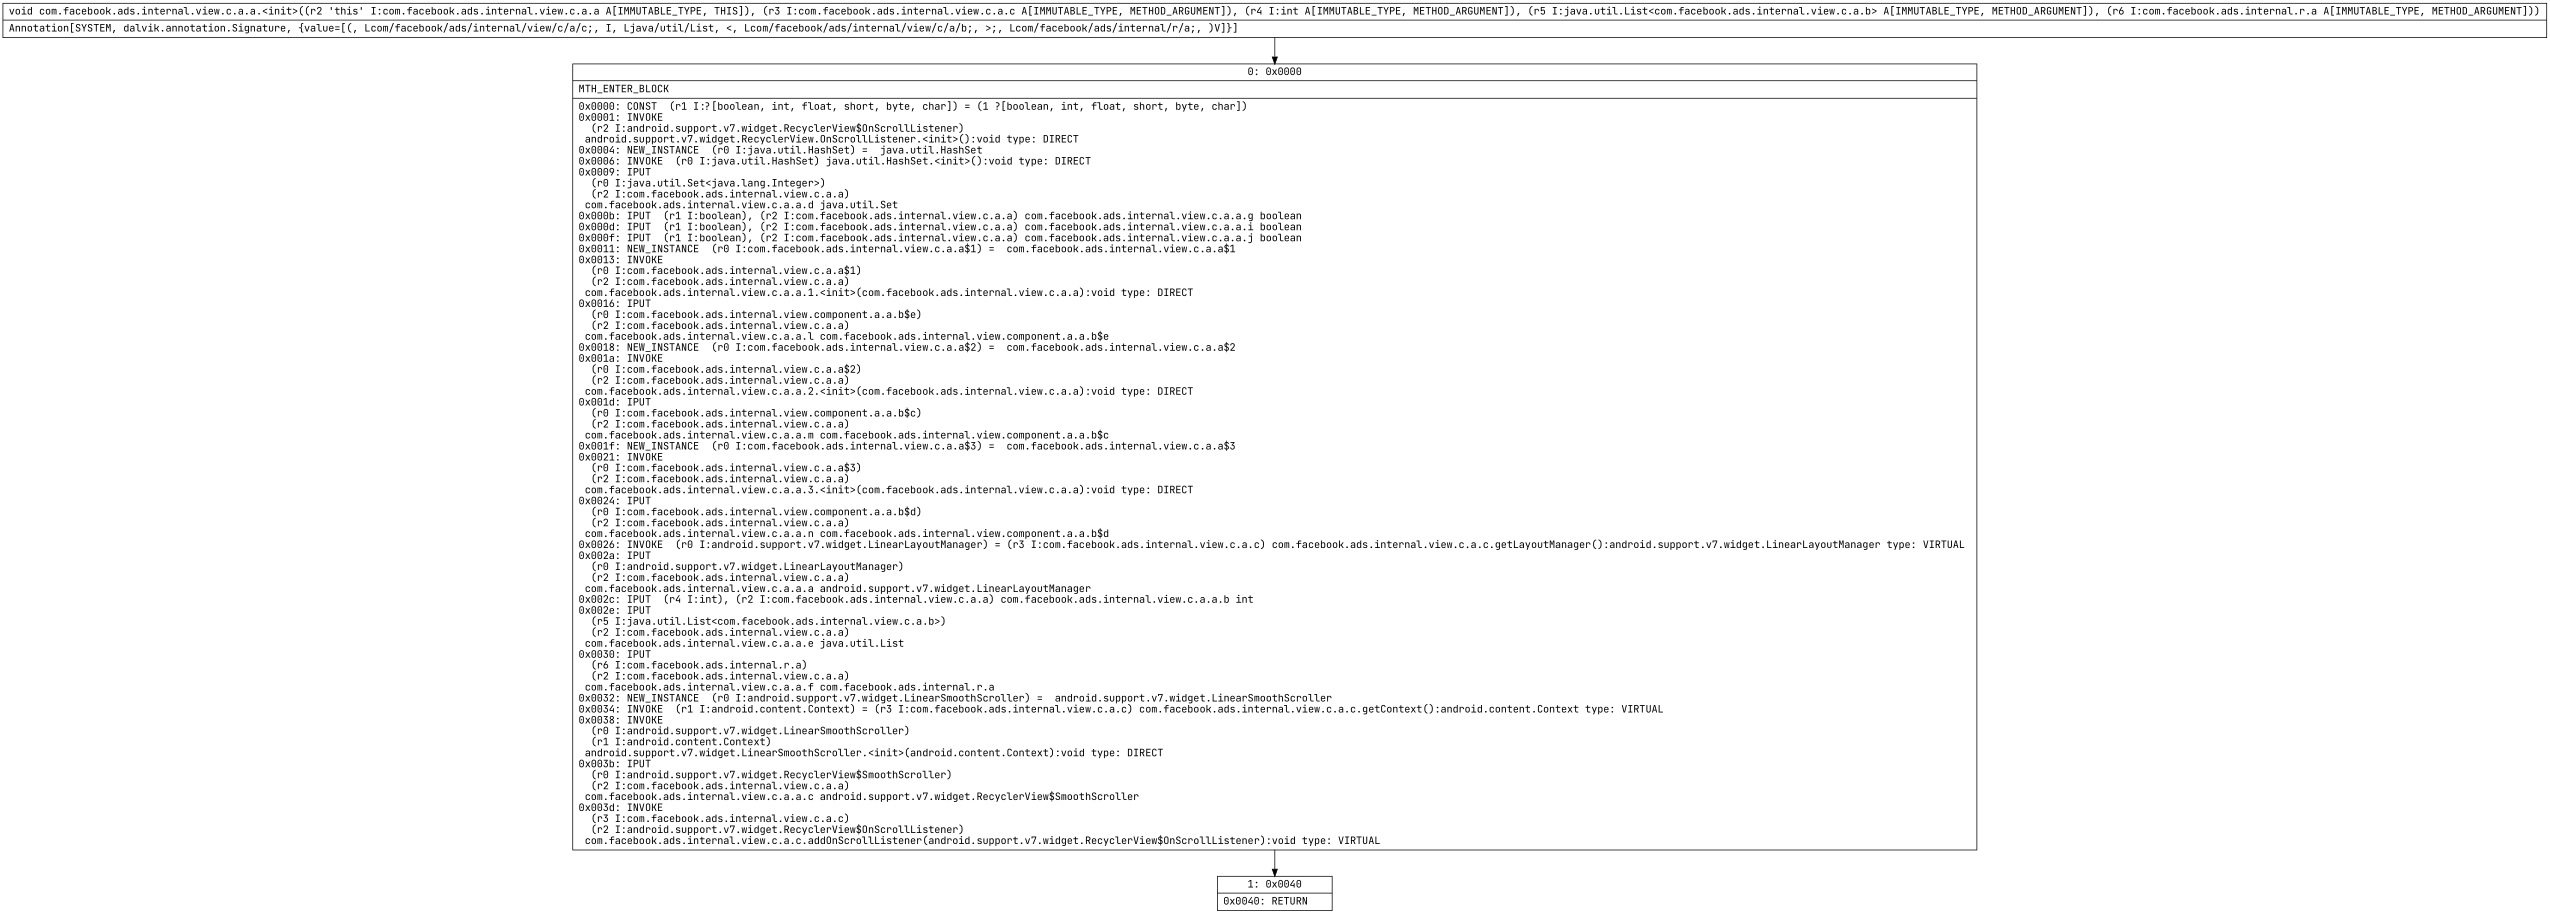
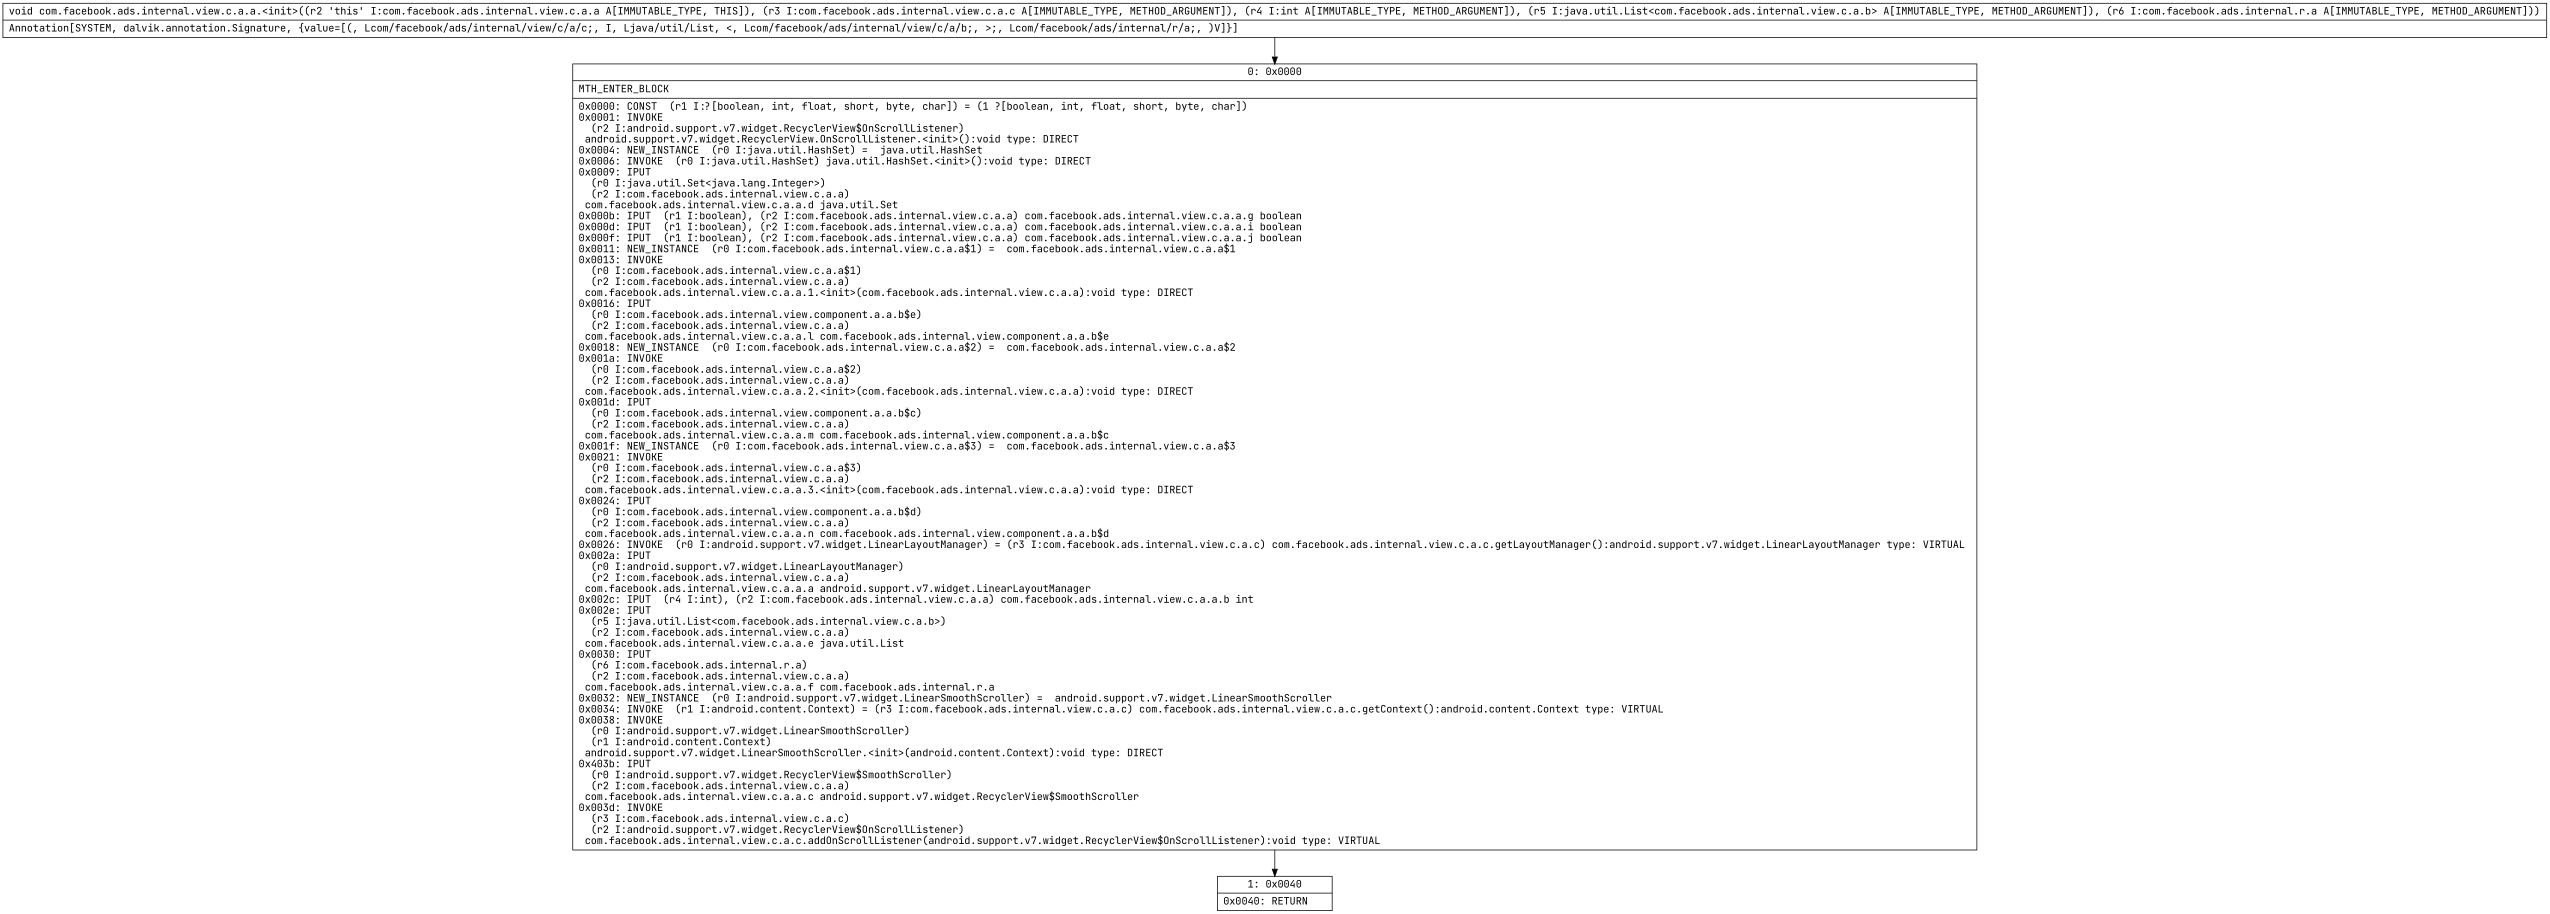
node "0: 0x0000": text "0x003b: IPUT" -> "0x403b: IPUT"
